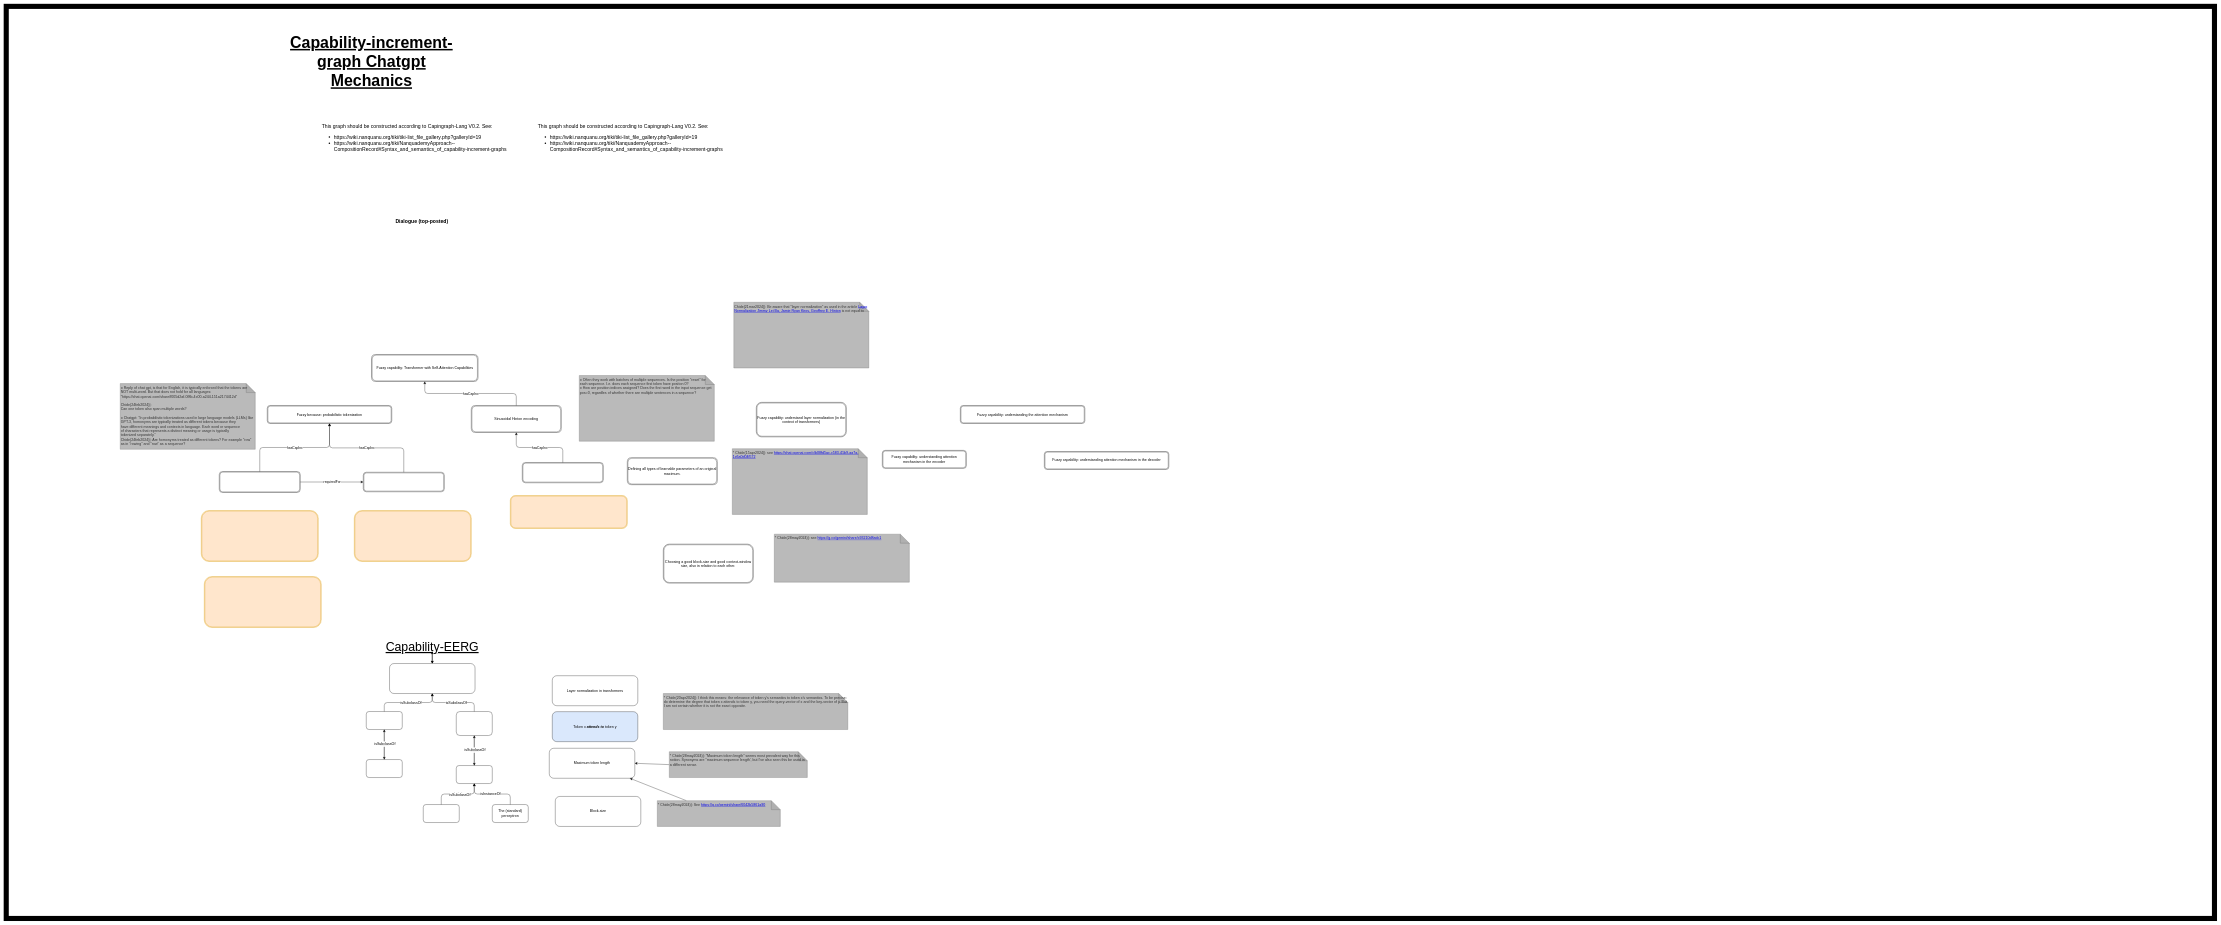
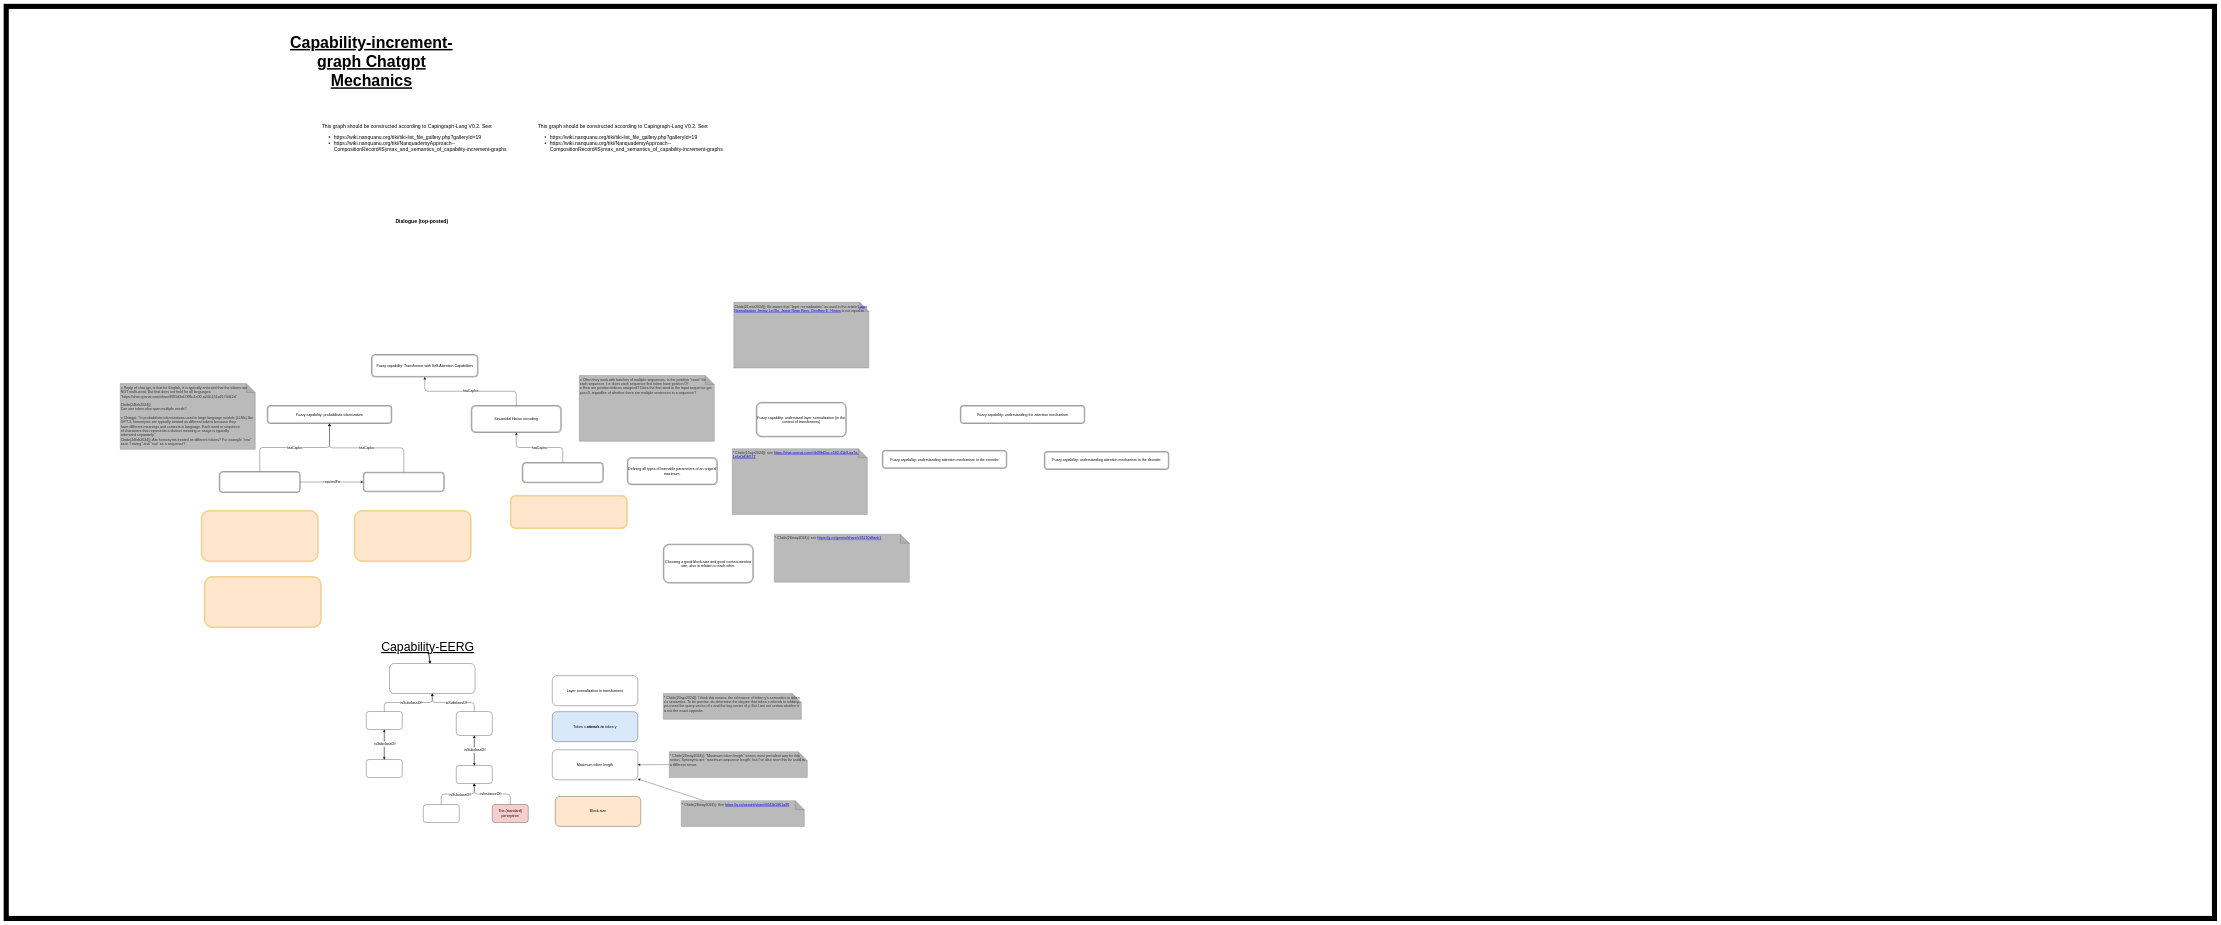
node "Fuzzy capability: Transformer with Self-Attention Capabilities": size 107x27 -> 107x23
node "Fuzzy because: probabilistic tokenization": label "Fuzzy because: probabilistic tokenization" -> "Fuzzy capability: probabilistic tokenization"
node "Fuzzy capability: understanding attention mechanism in the encoder": size 84x18 -> 125x18
node "Capability-EERG": moved (432, 647) -> (428, 647)
node "* Chide(20apr2024)|: I think this means: the relevance of token y's semantics to token x's semantics. To be precise: do determine the degree that token x attends to token y, you need the query-vector of x and the key-vector of y. But I am not certain whether it is not the exact opposite.": size 185x36 -> 138x26
node "Maximum token length": moved (592, 763) -> (595, 765)
node "Block-size": fillcolor #ffffff -> #ffe6cc
node "The (standard) perceptron": fillcolor #ffffff -> #f8cecc
node "* Chide(28may2024)|: See https://g.co/gemini/share/6042b5861a90": moved (719, 813) -> (743, 813)
